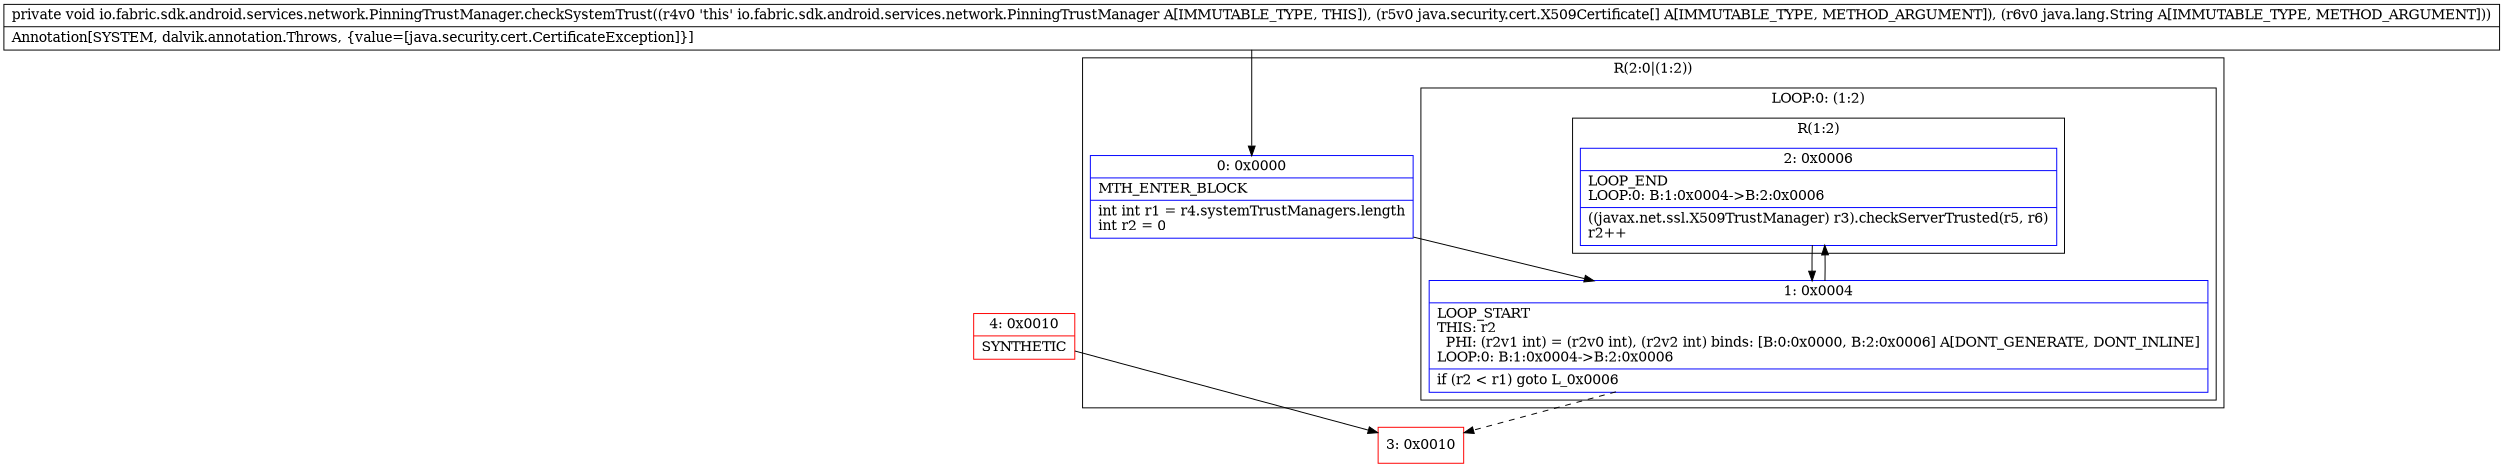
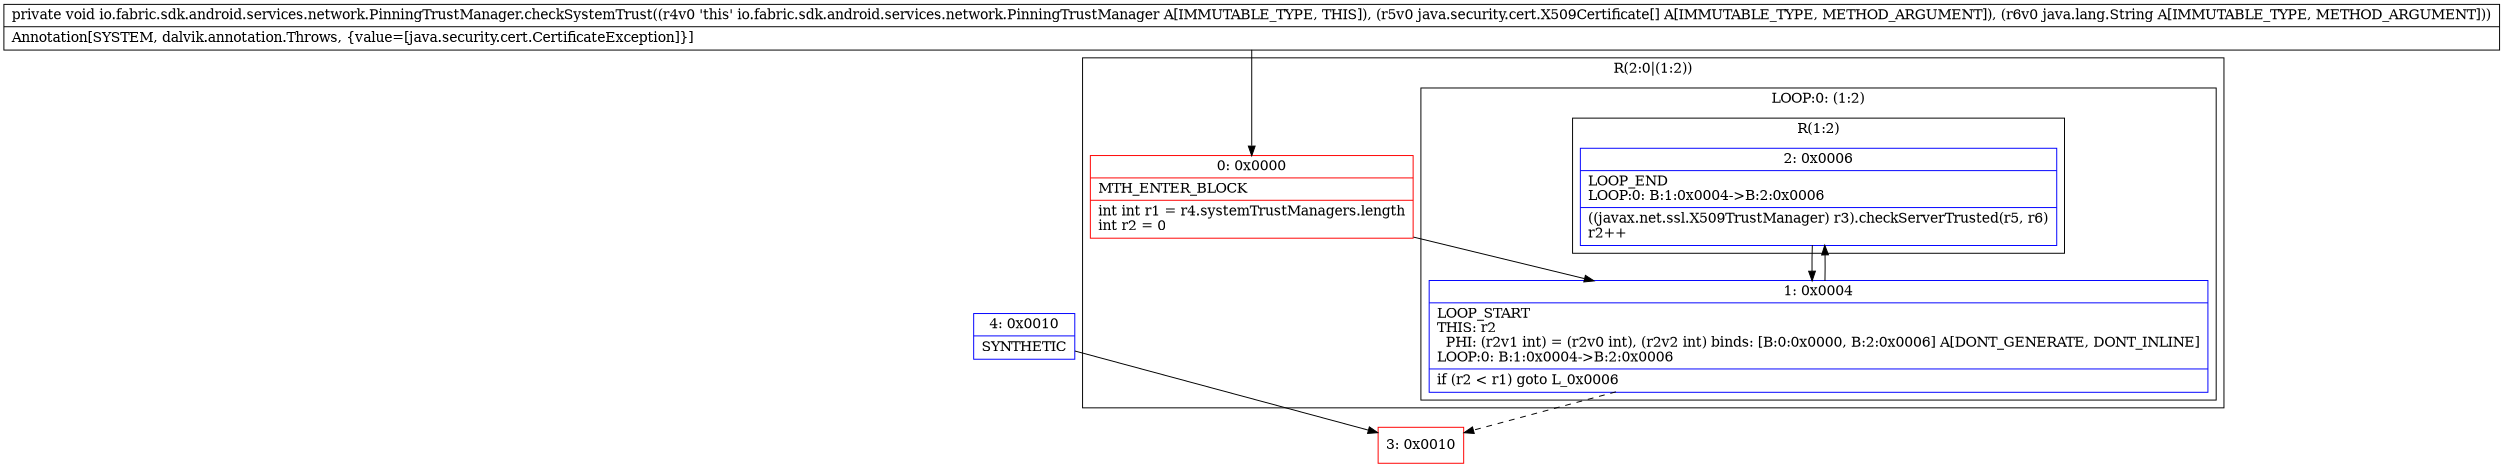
node "0: 0x0000": color blue -> red
node "4: 0x0010": color red -> blue
